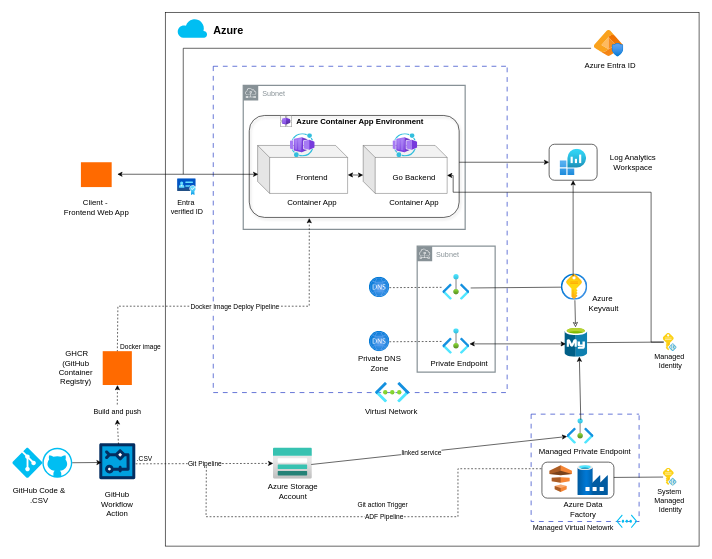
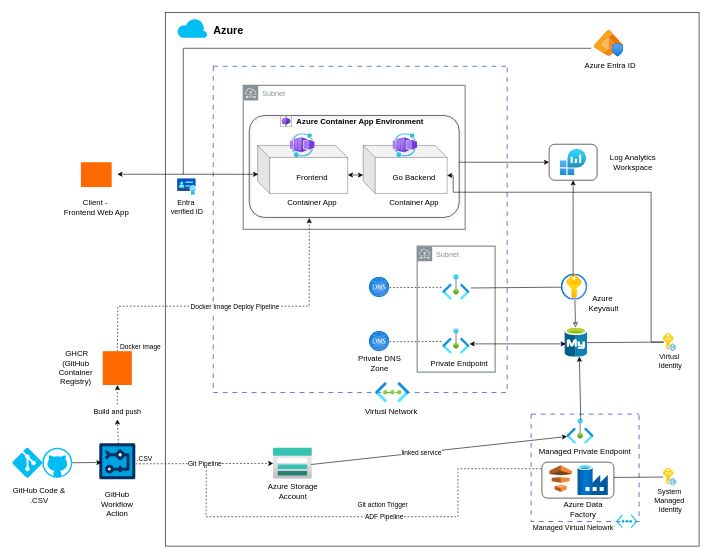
node "Managed Identity": label "Managed Identity" -> "Virtusl Identity"
